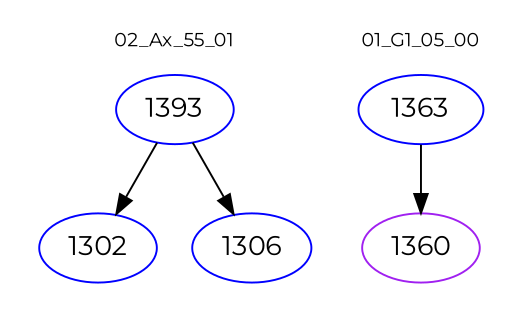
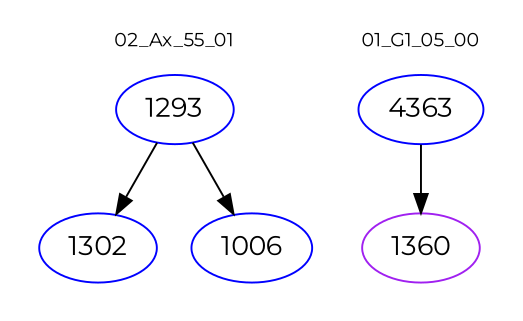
node "1393": label "1393" -> "1293"
node "1363": label "1363" -> "4363"
node "1306": label "1306" -> "1006"
